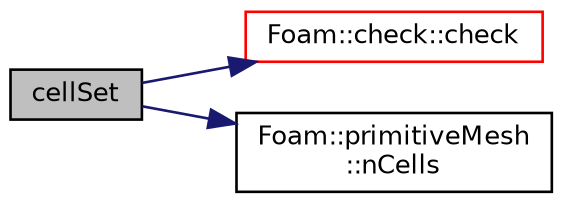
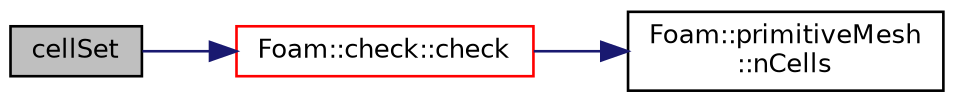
edge "cellSet" -> "Foam::primitiveMesh ::nCells": now "Foam::check::check" -> "Foam::primitiveMesh ::nCells"
